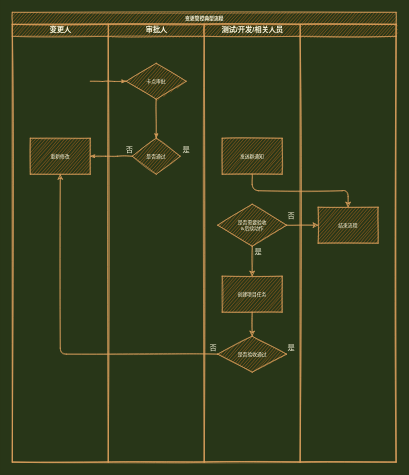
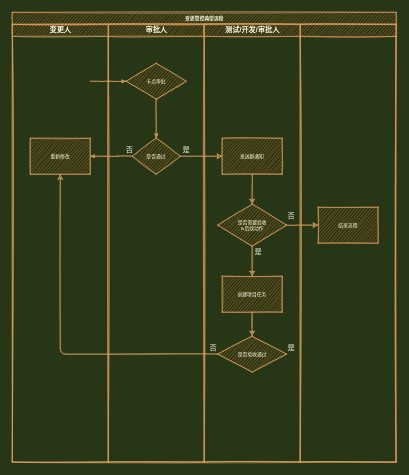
node "测试/开发/相关人员": label "测试/开发/相关人员" -> "测试/开发/审批人"
edge "是否通过" -> "发送群通知": added
edge "发送群通知" -> "结束流程": now "发送群通知" -> "是否需要验收 &后续动作"
